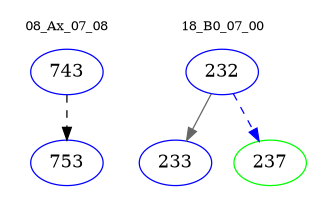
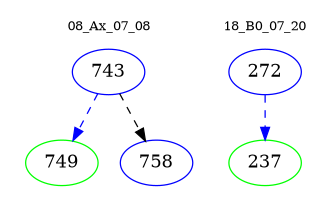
cluster "18_B0_07_00": label "18_B0_07_00" -> "18_B0_07_20"
node "232": label "232" -> "272"
node "749": added
node "753": label "753" -> "758"
node "233": removed
